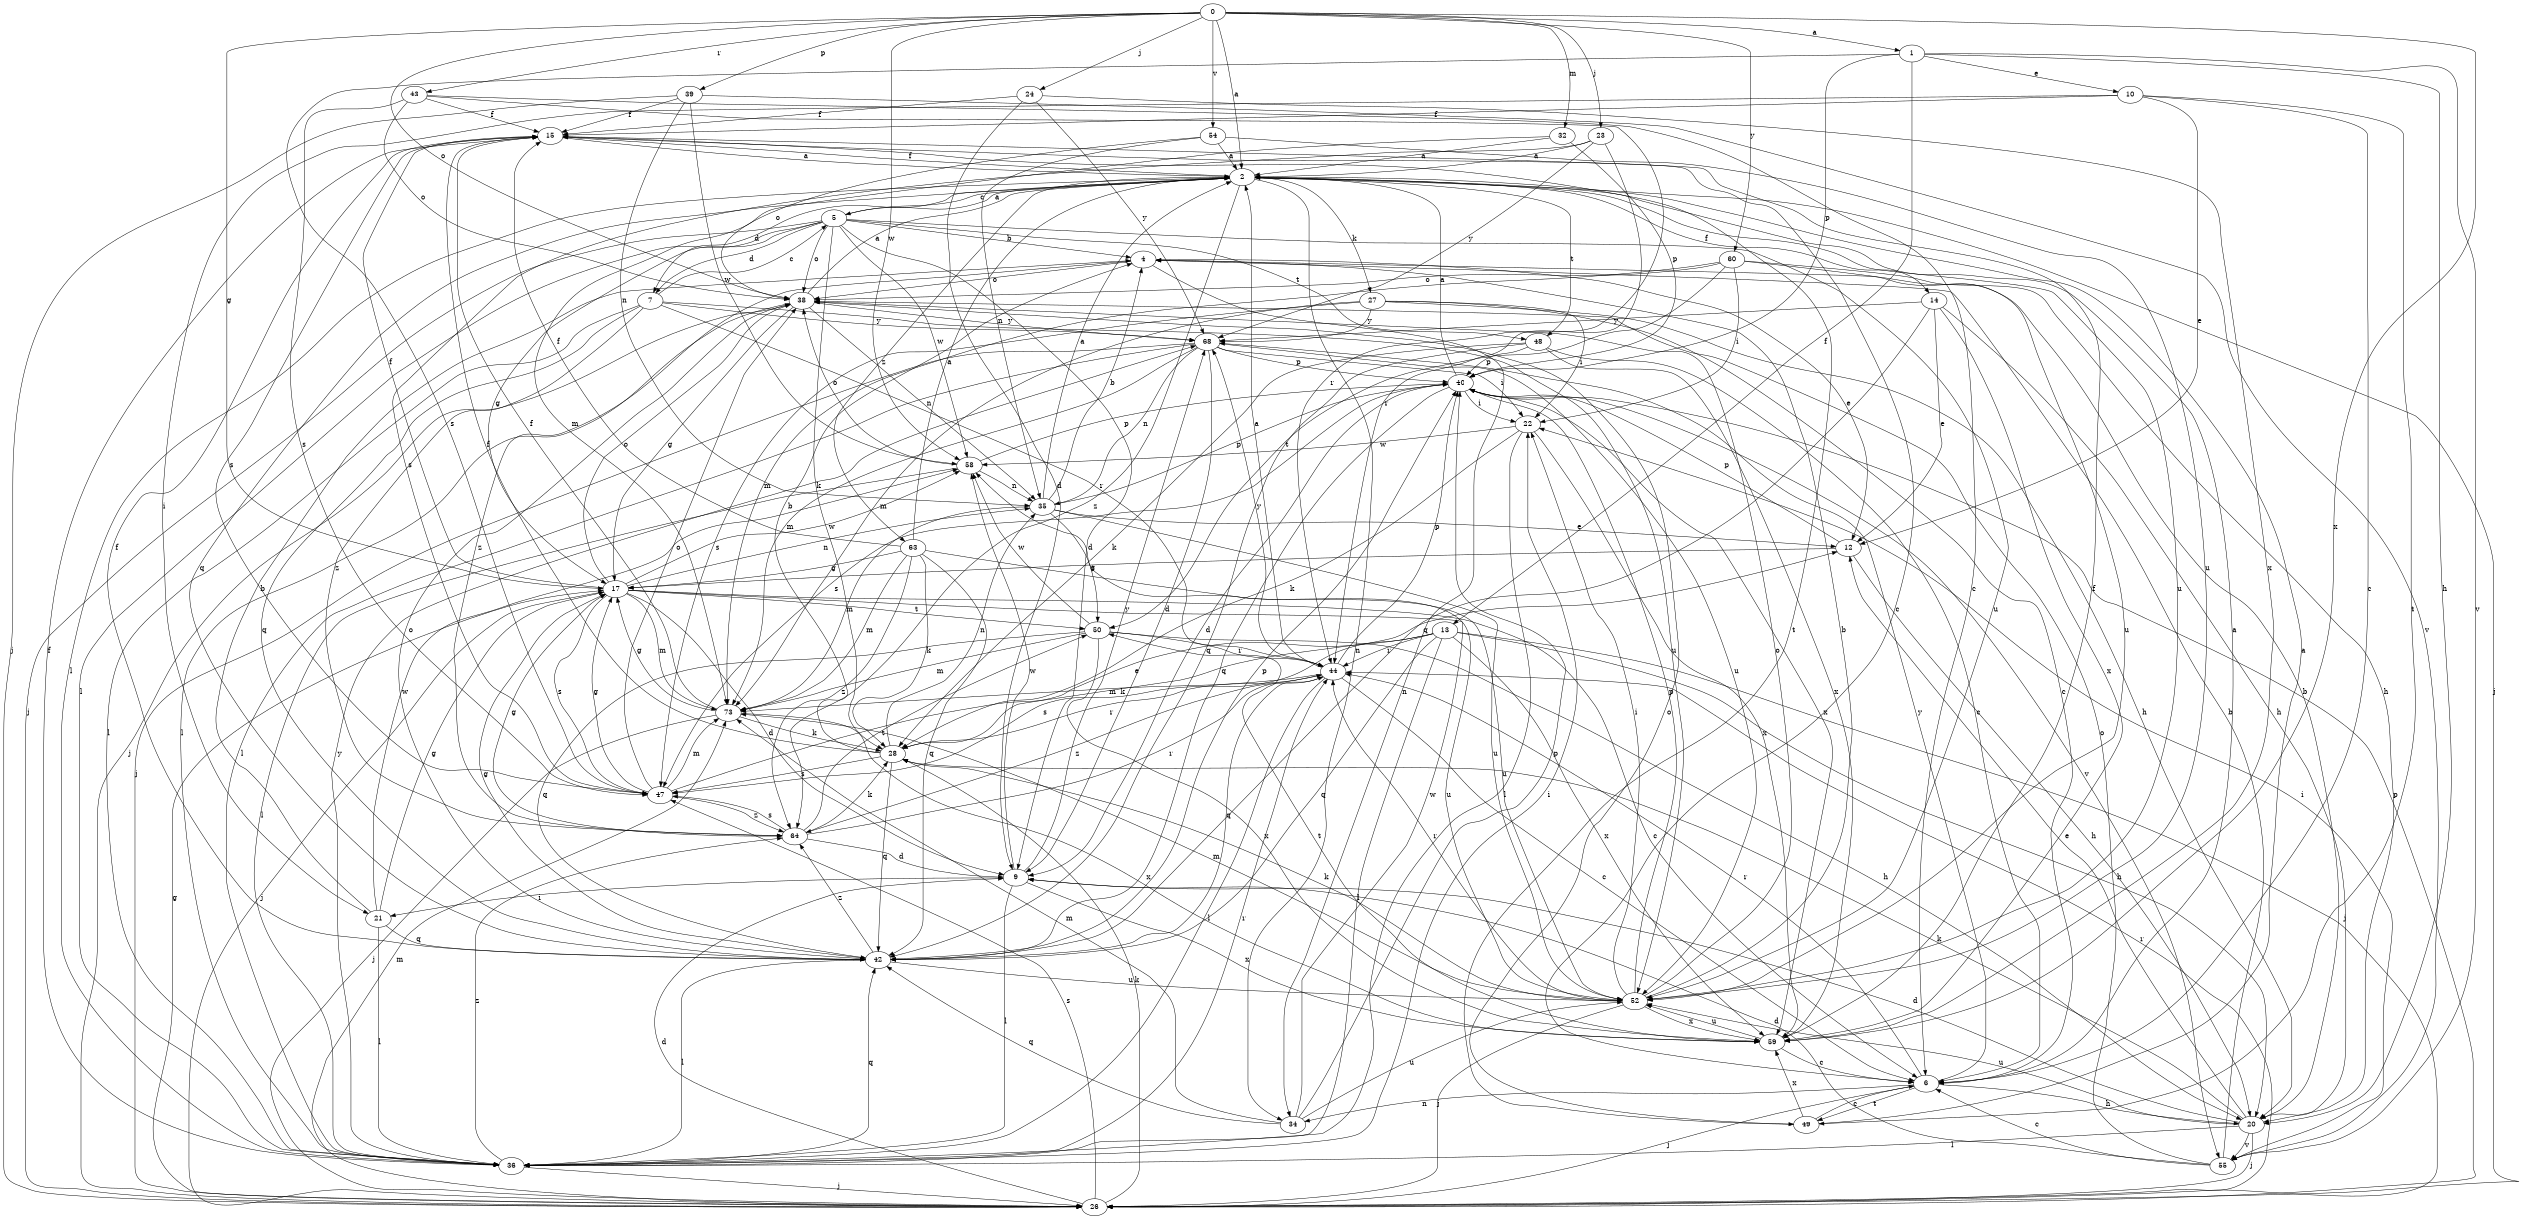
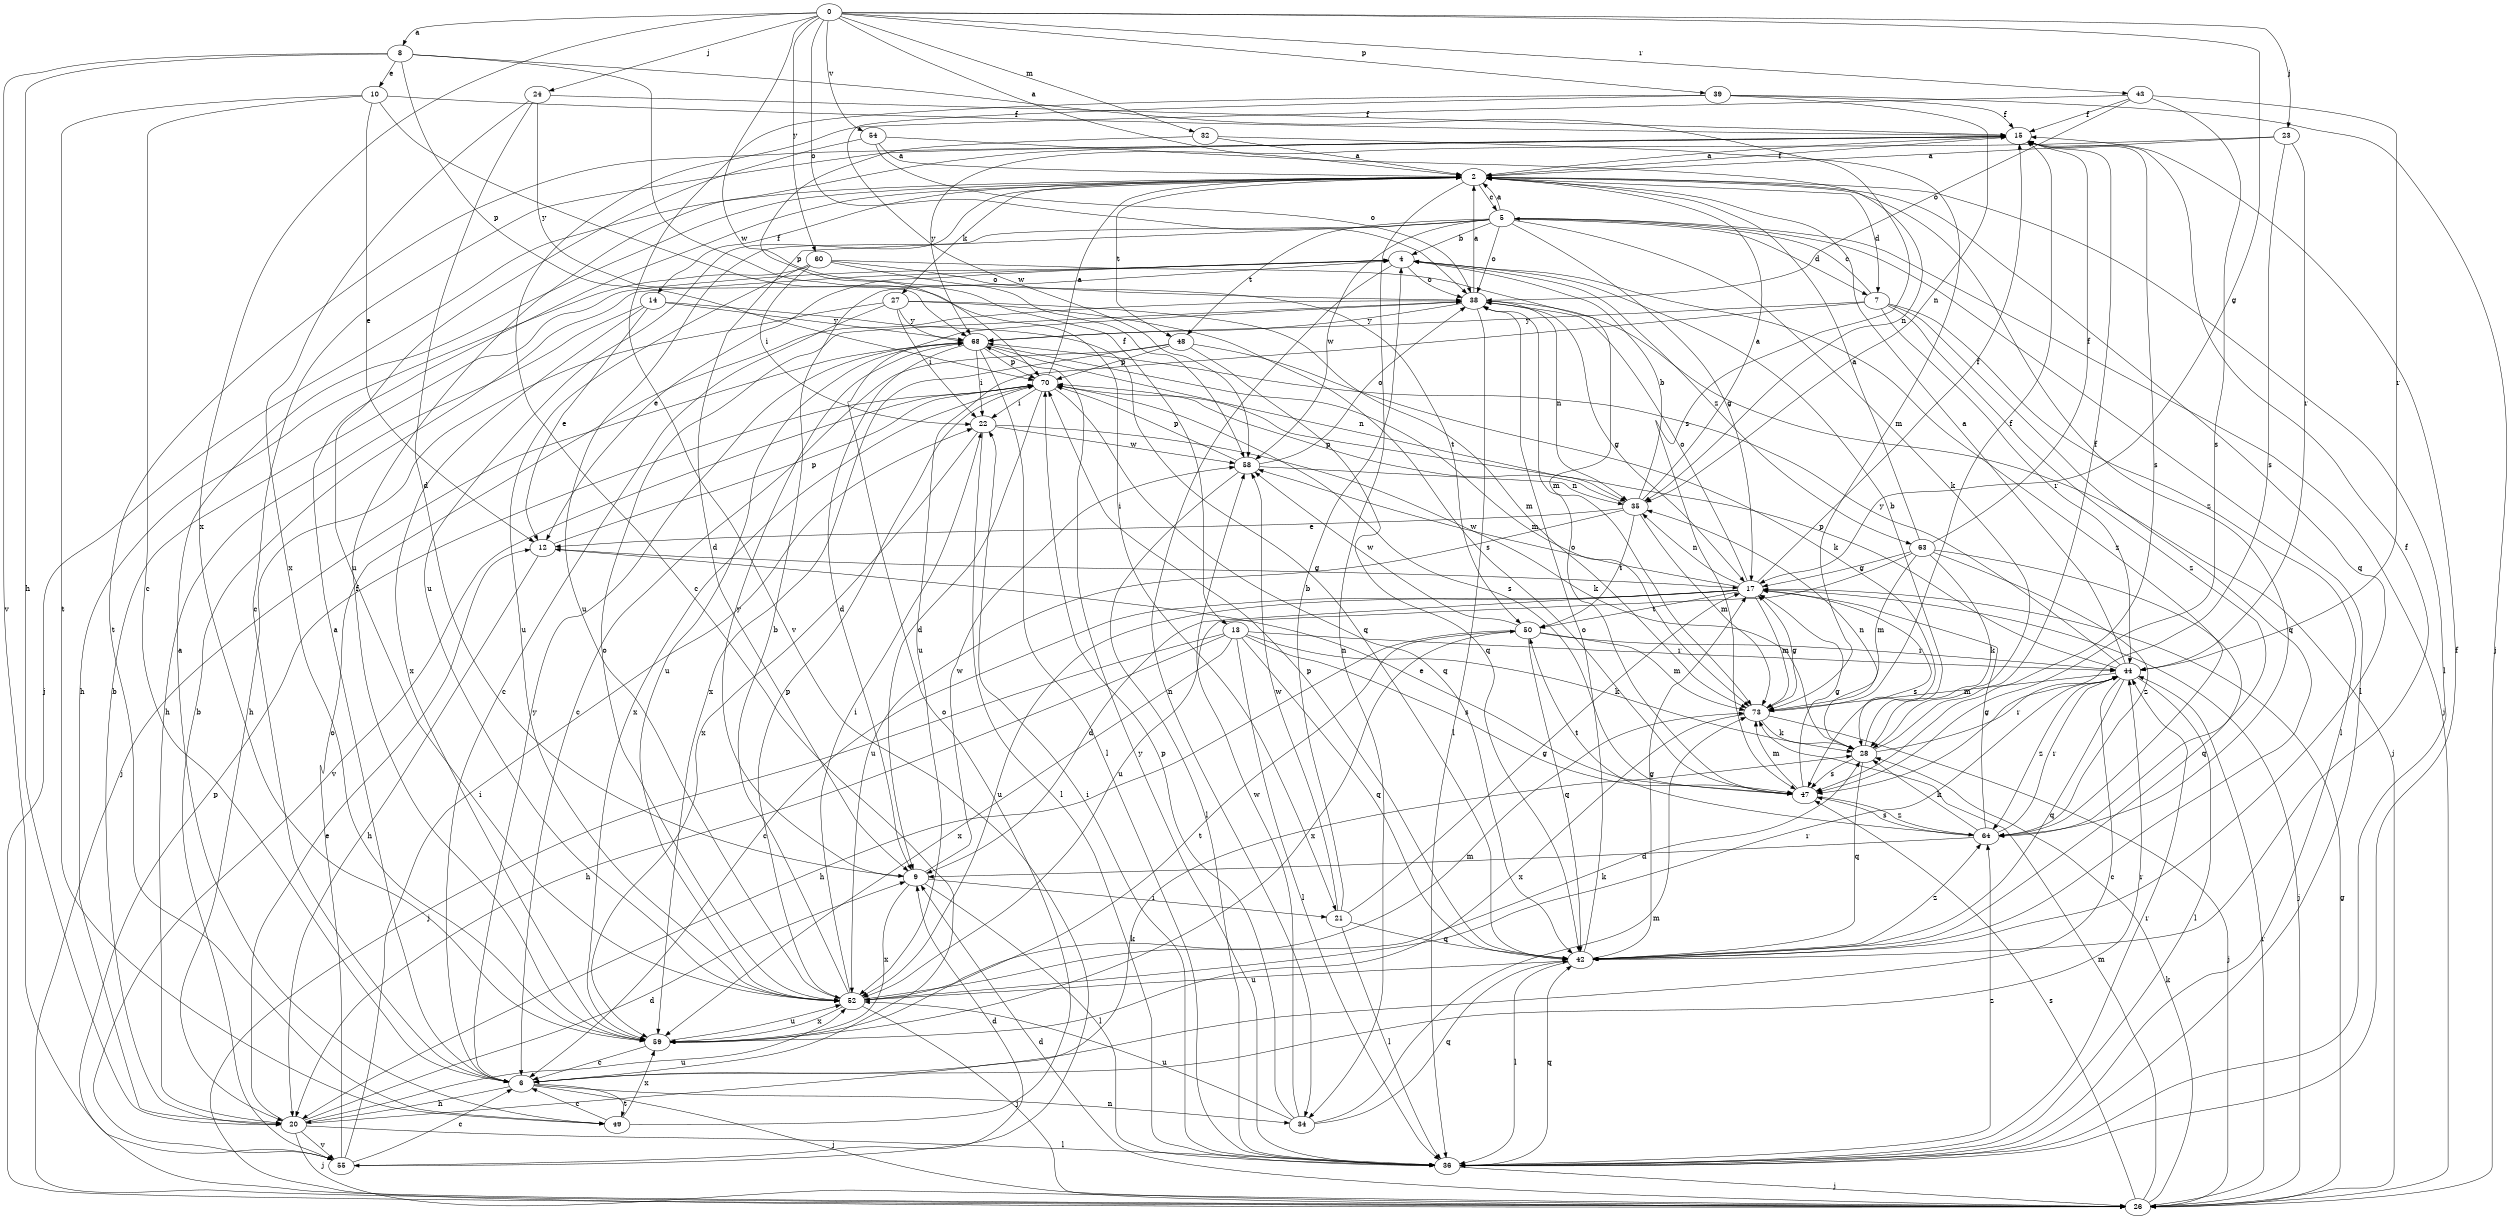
node "1": label "1" -> "8"
edge "2" -> "63": now "4" -> "63"
node "40": label "40" -> "70"
